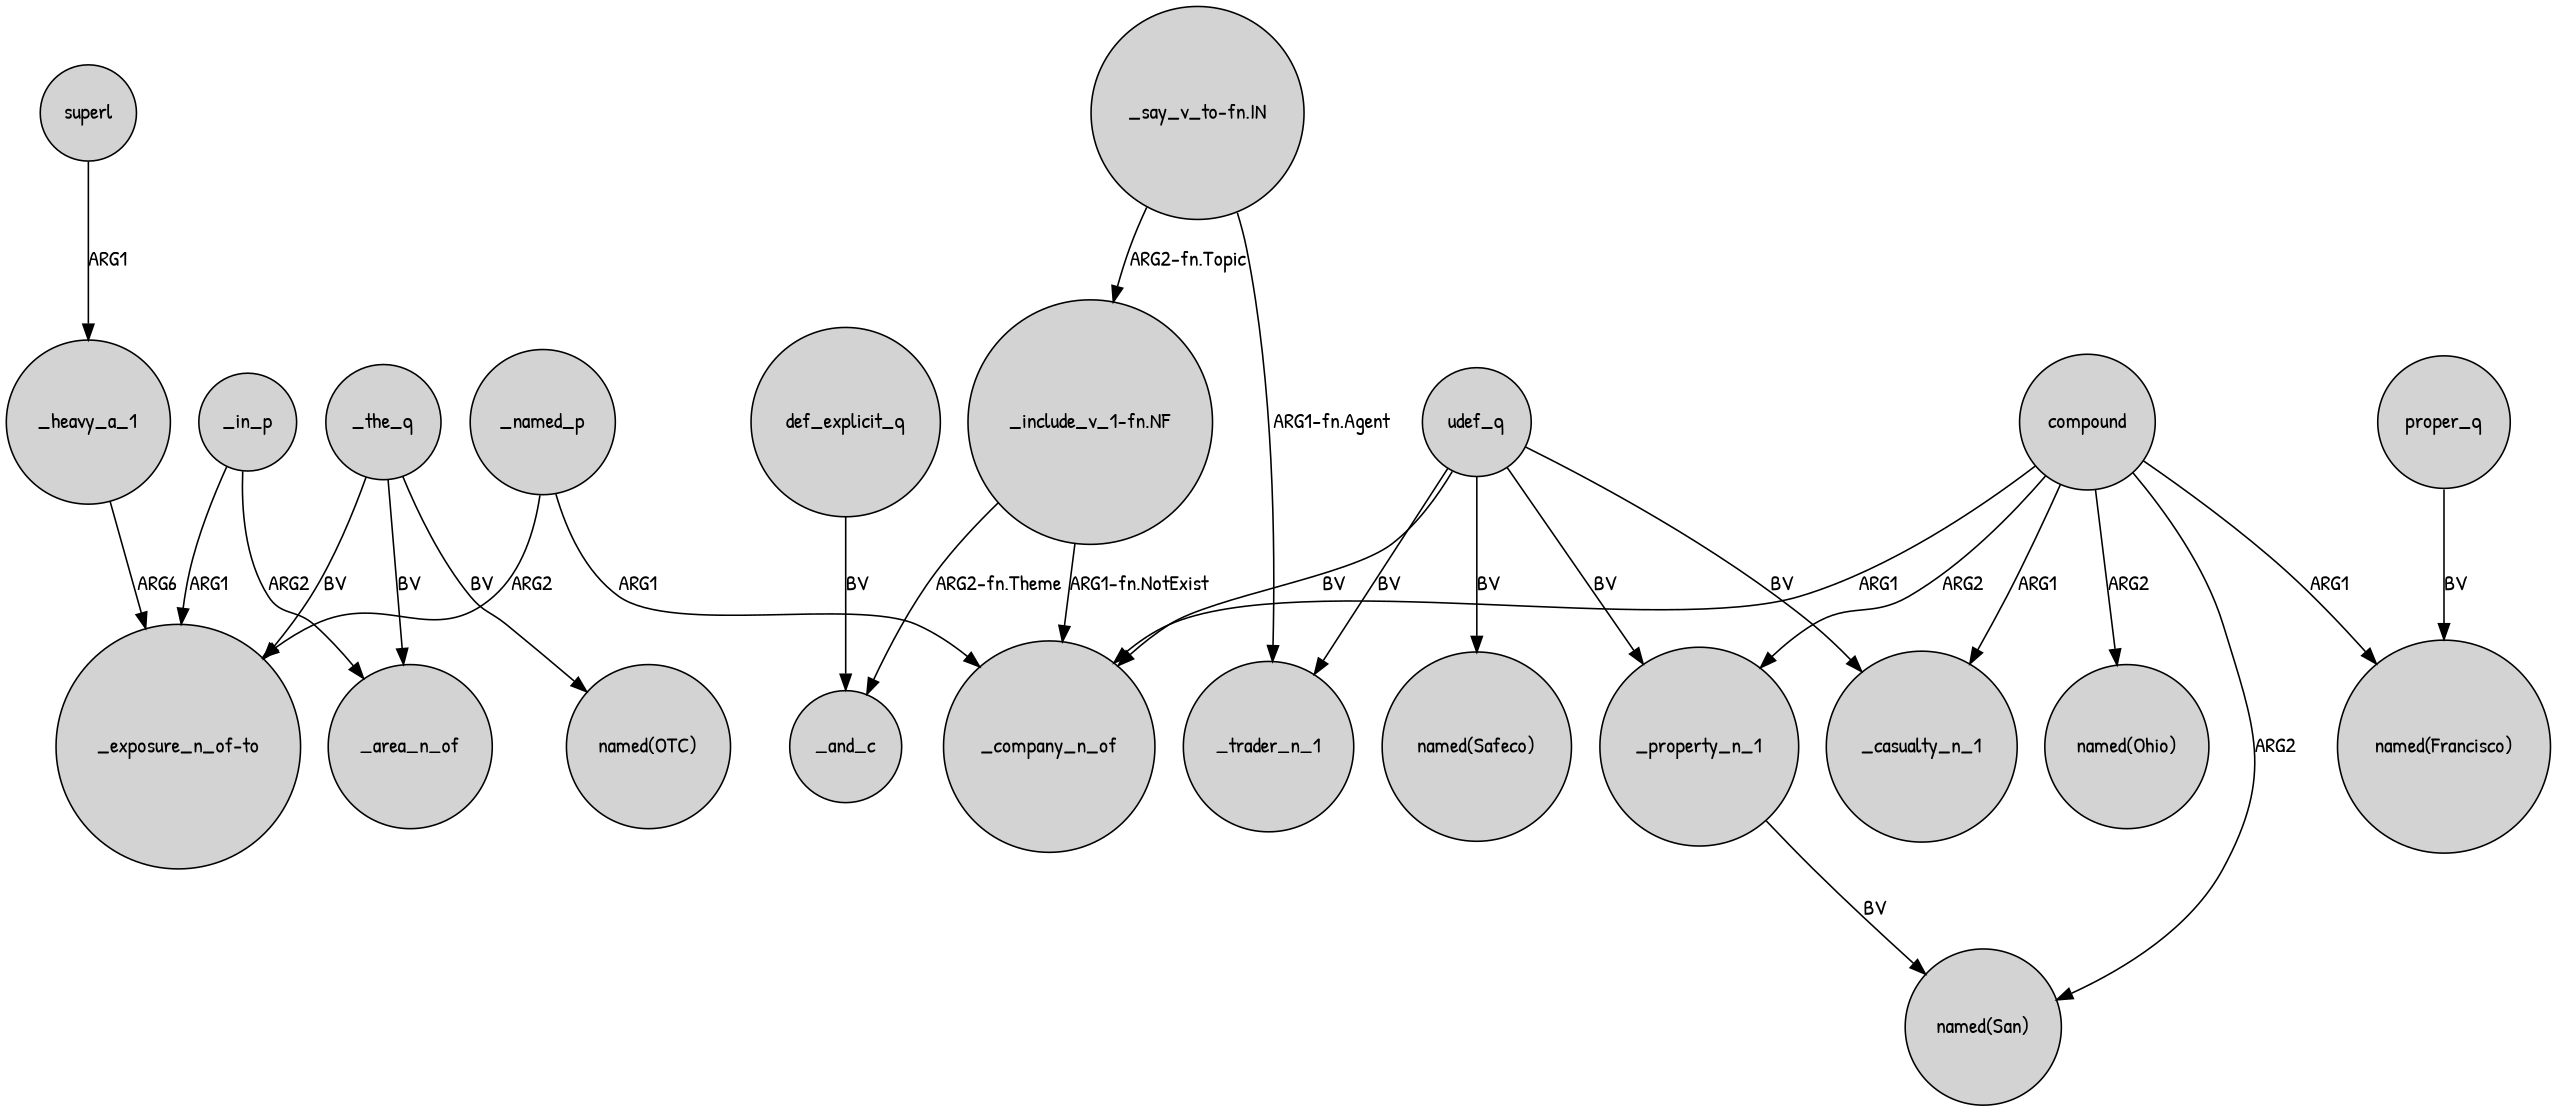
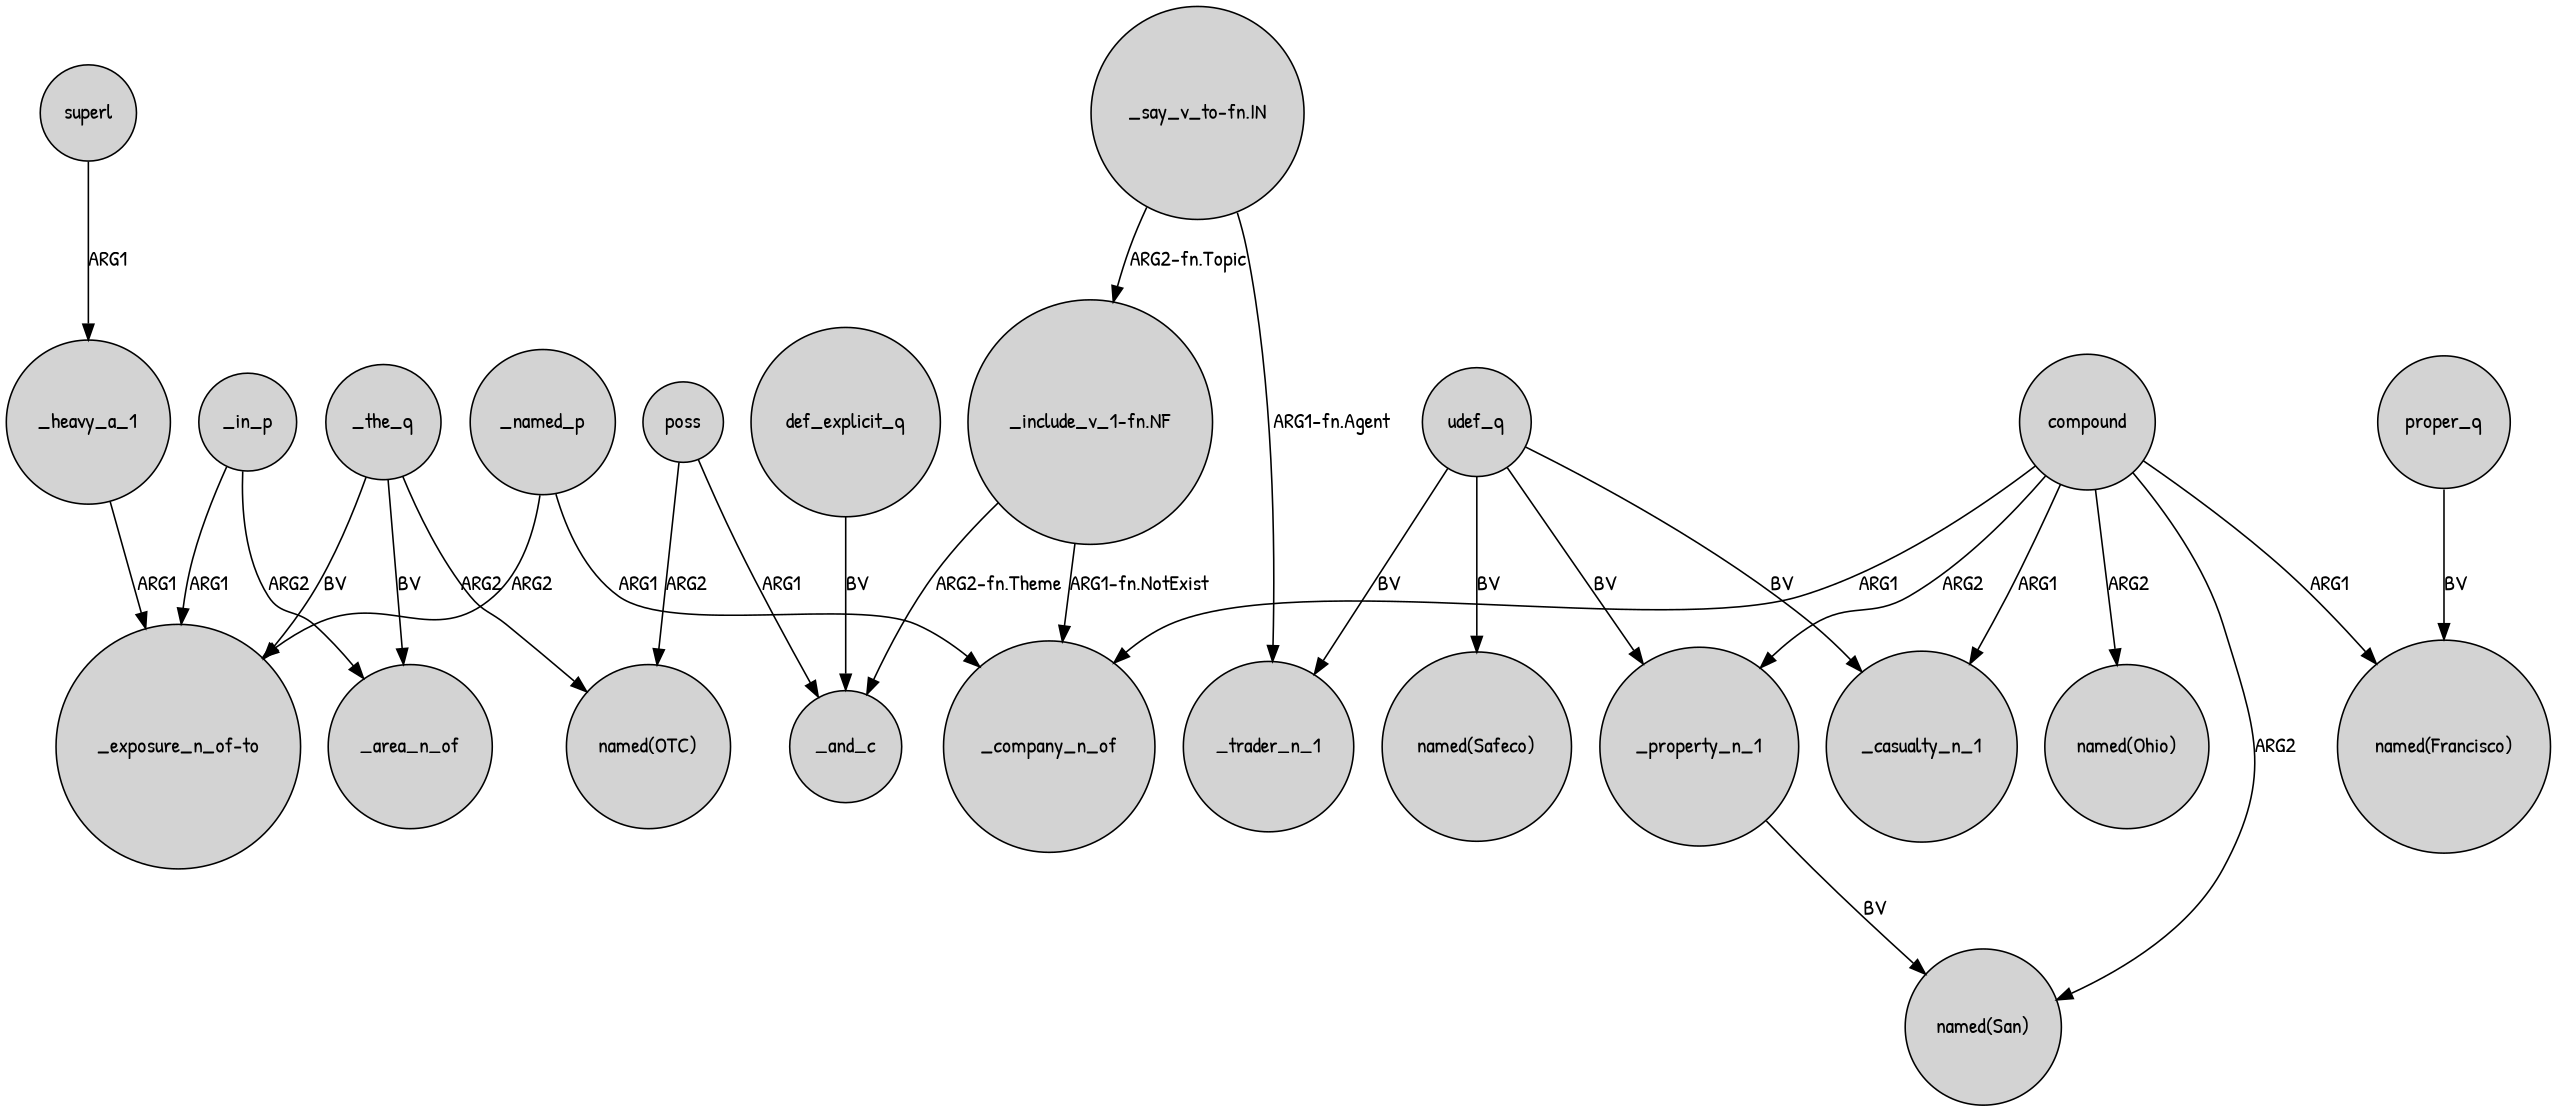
node "poss": added
edge "udef_q" -> "_company_n_of": removed, label "BV"
edge "_heavy_a_1" -> "_exposure_n_of-to": label "ARG6" -> "ARG1"
edge "_the_q" -> "named(OTC)": label "BV" -> "ARG2"
